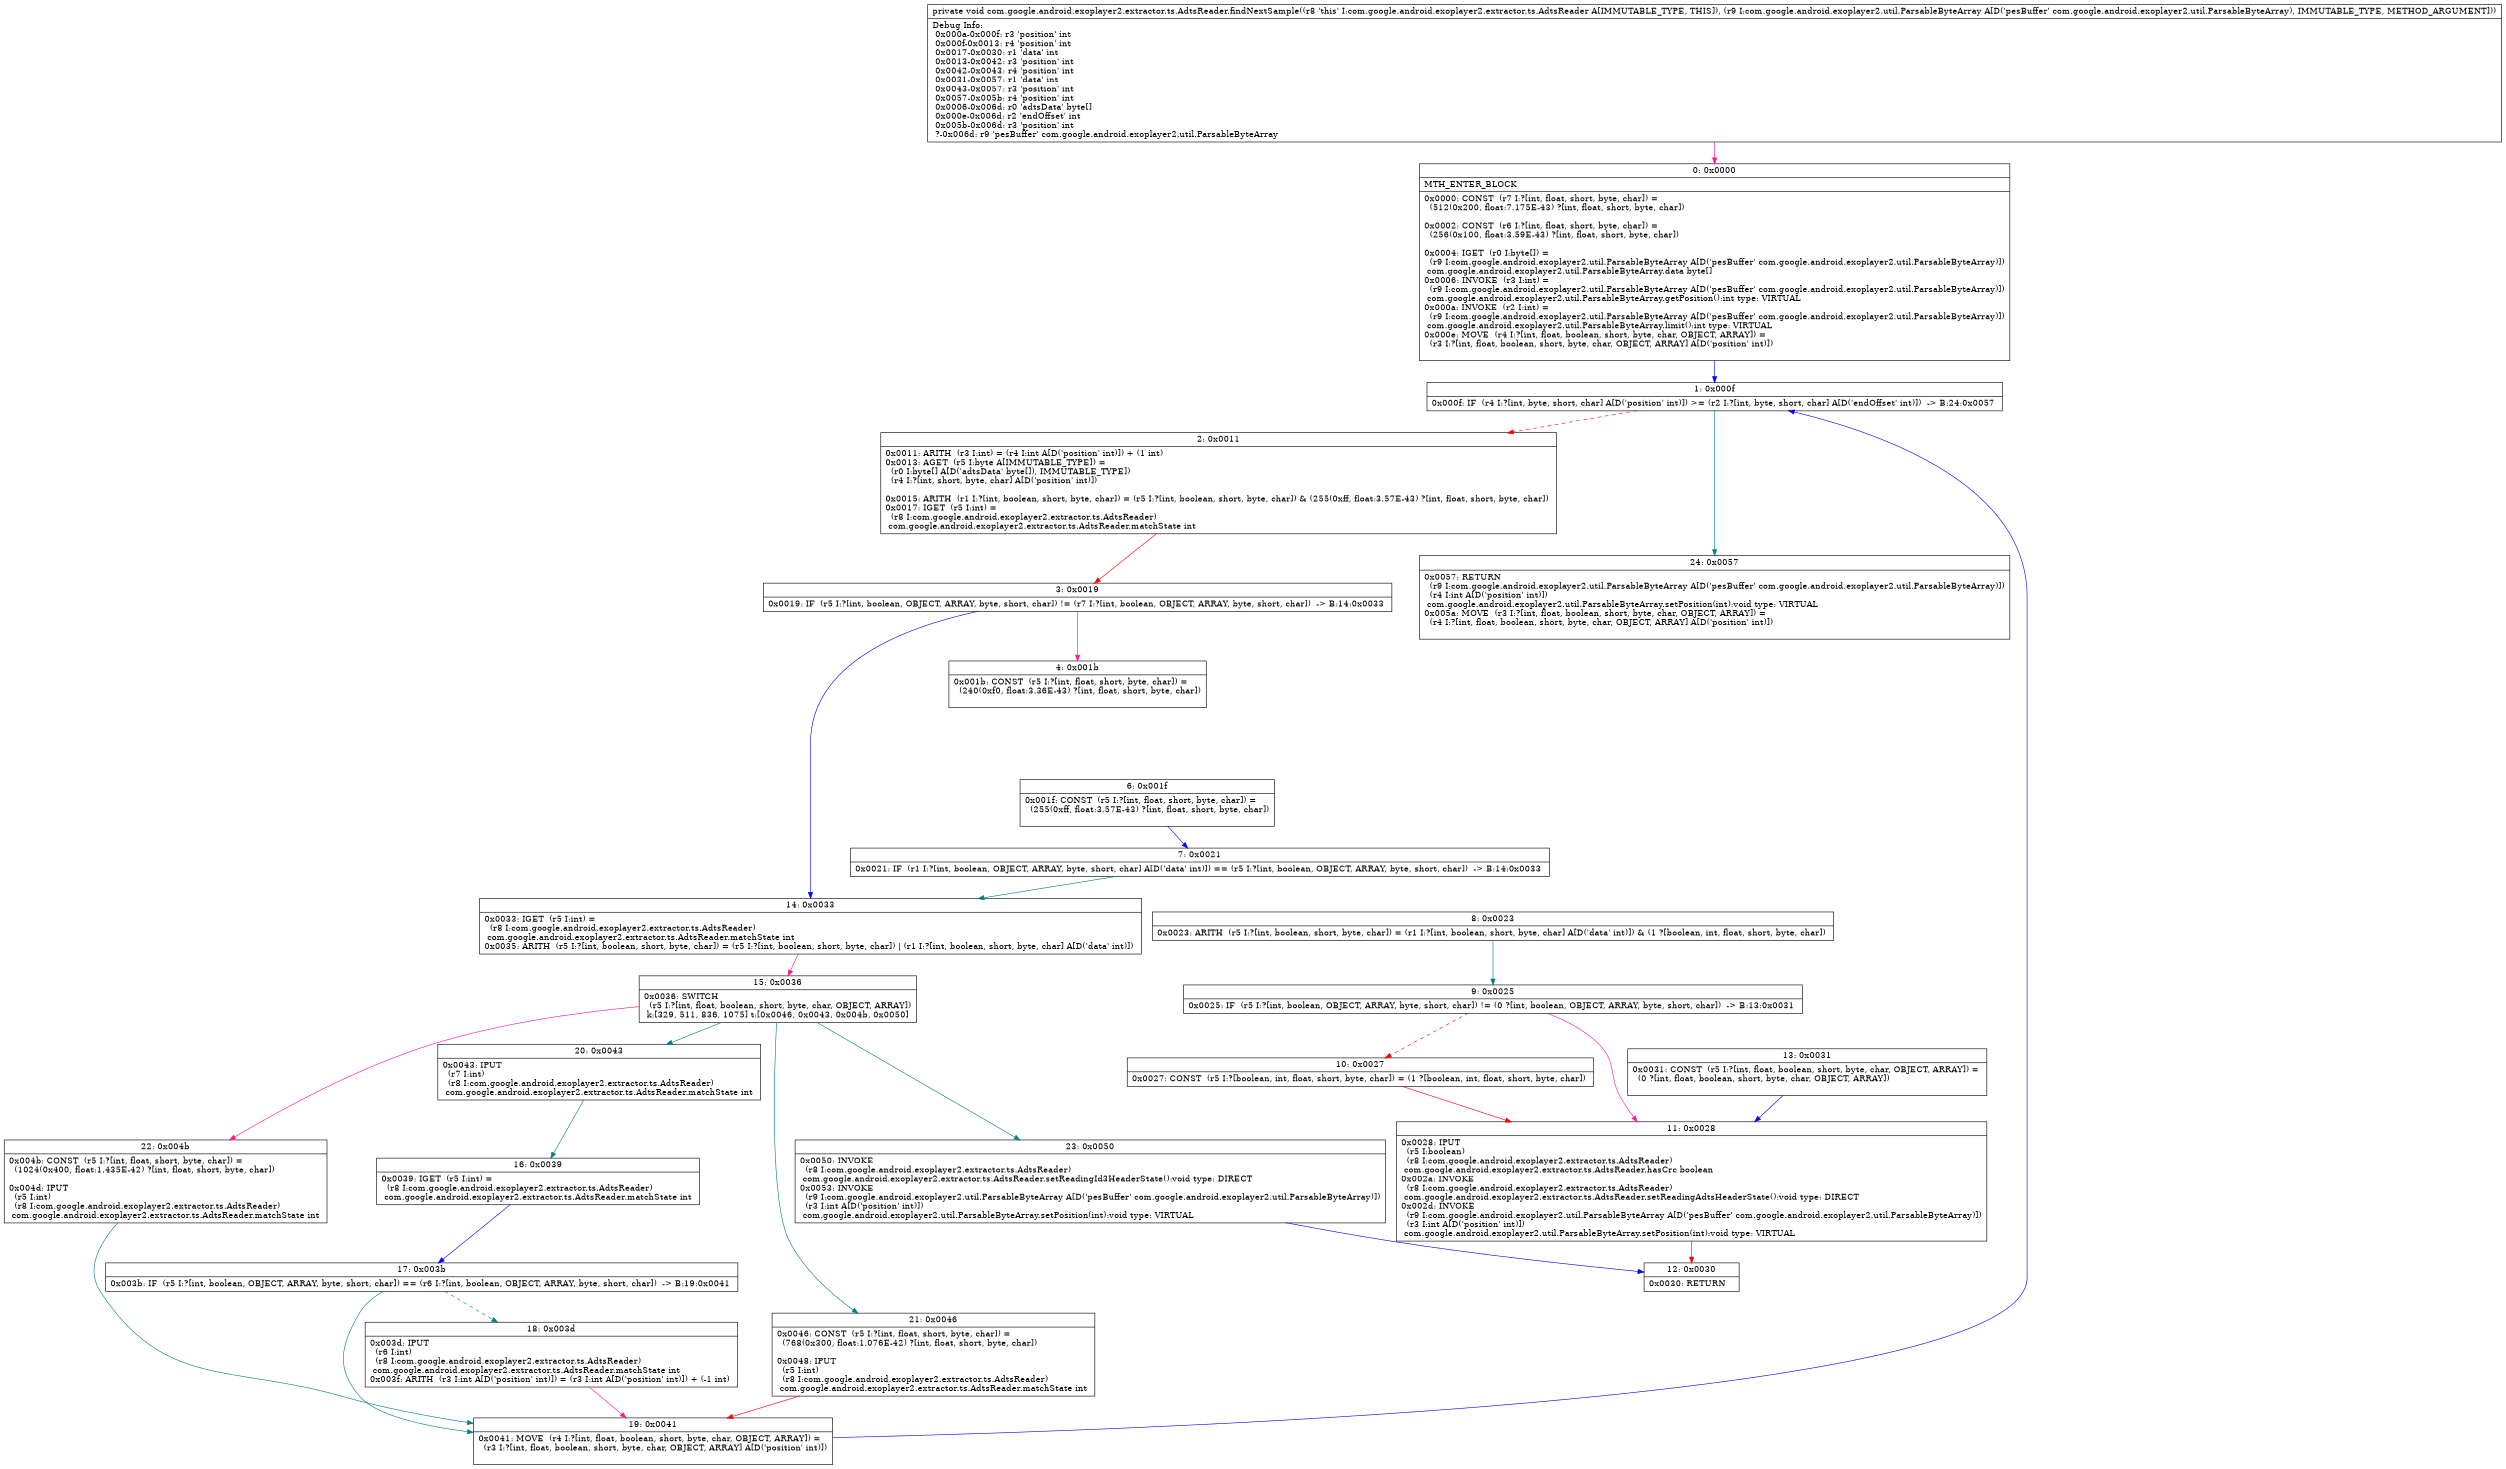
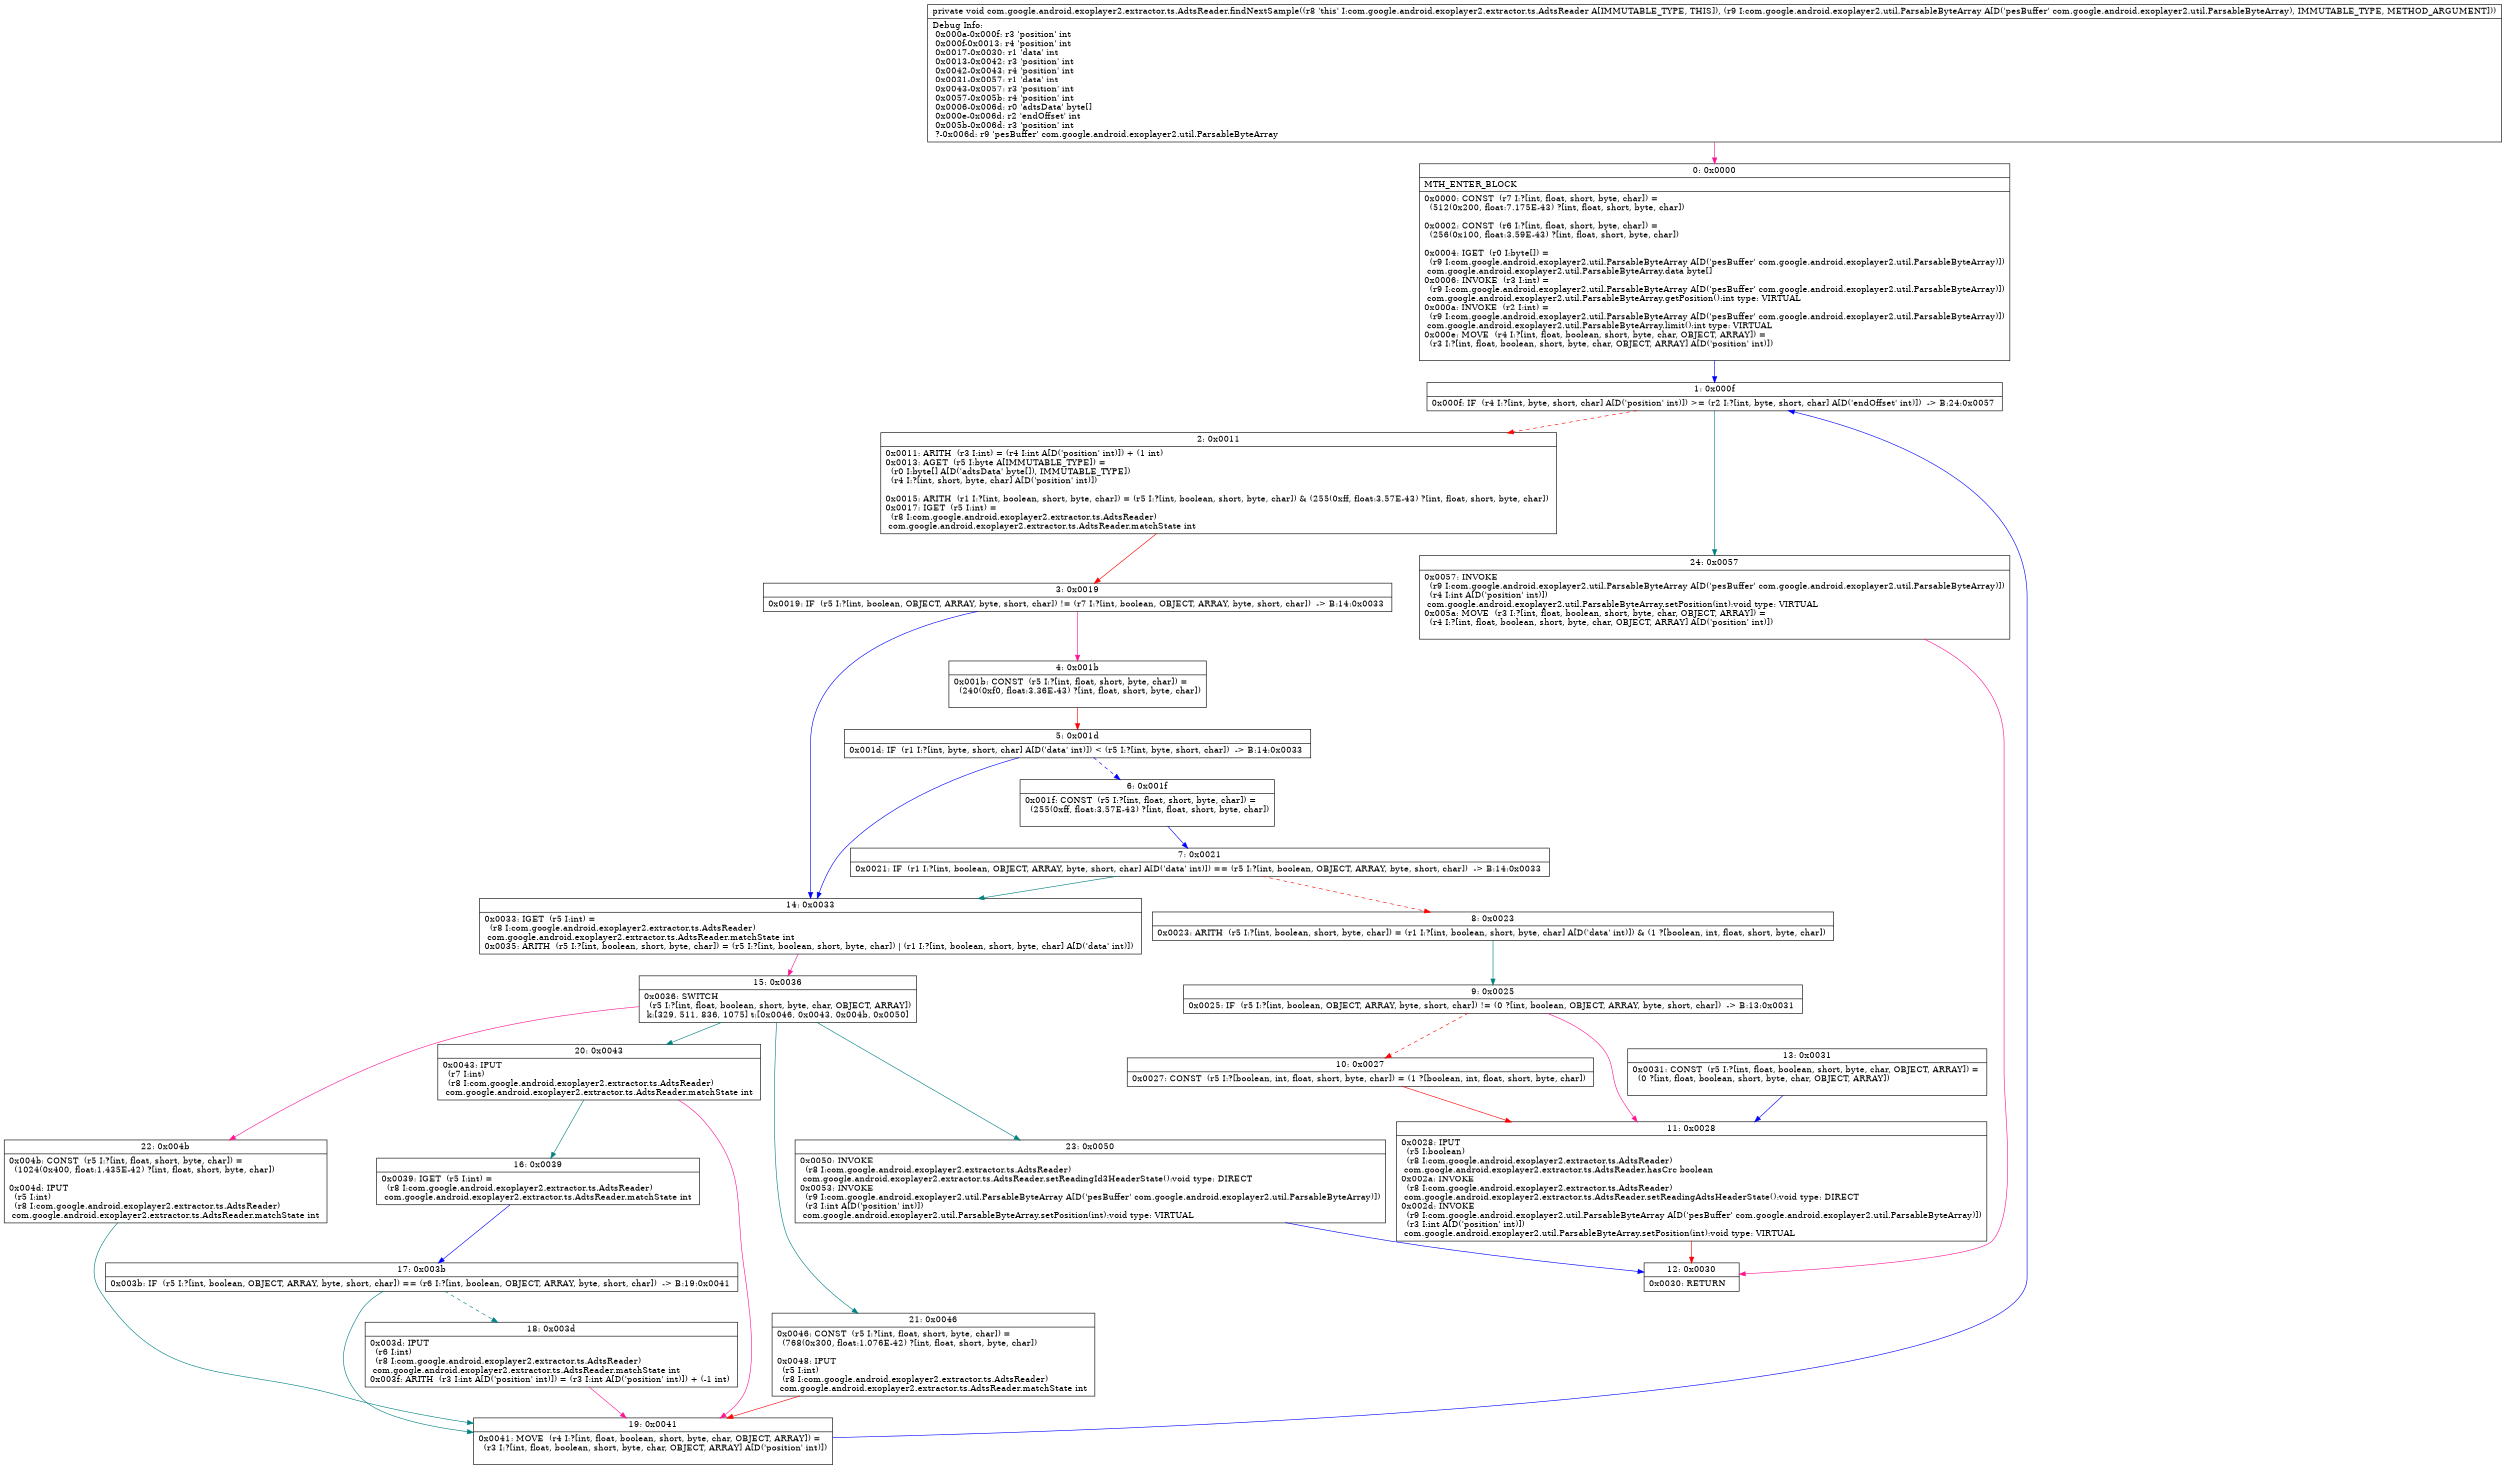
node "24: 0x0057": text "0x0057: RETURN" -> "0x0057: INVOKE"
node "5: 0x001d": added
edge "7: 0x0021" -> "8: 0x0023": added
edge "24: 0x0057" -> "12: 0x0030": added
edge "20: 0x0043" -> "19: 0x0041": added
